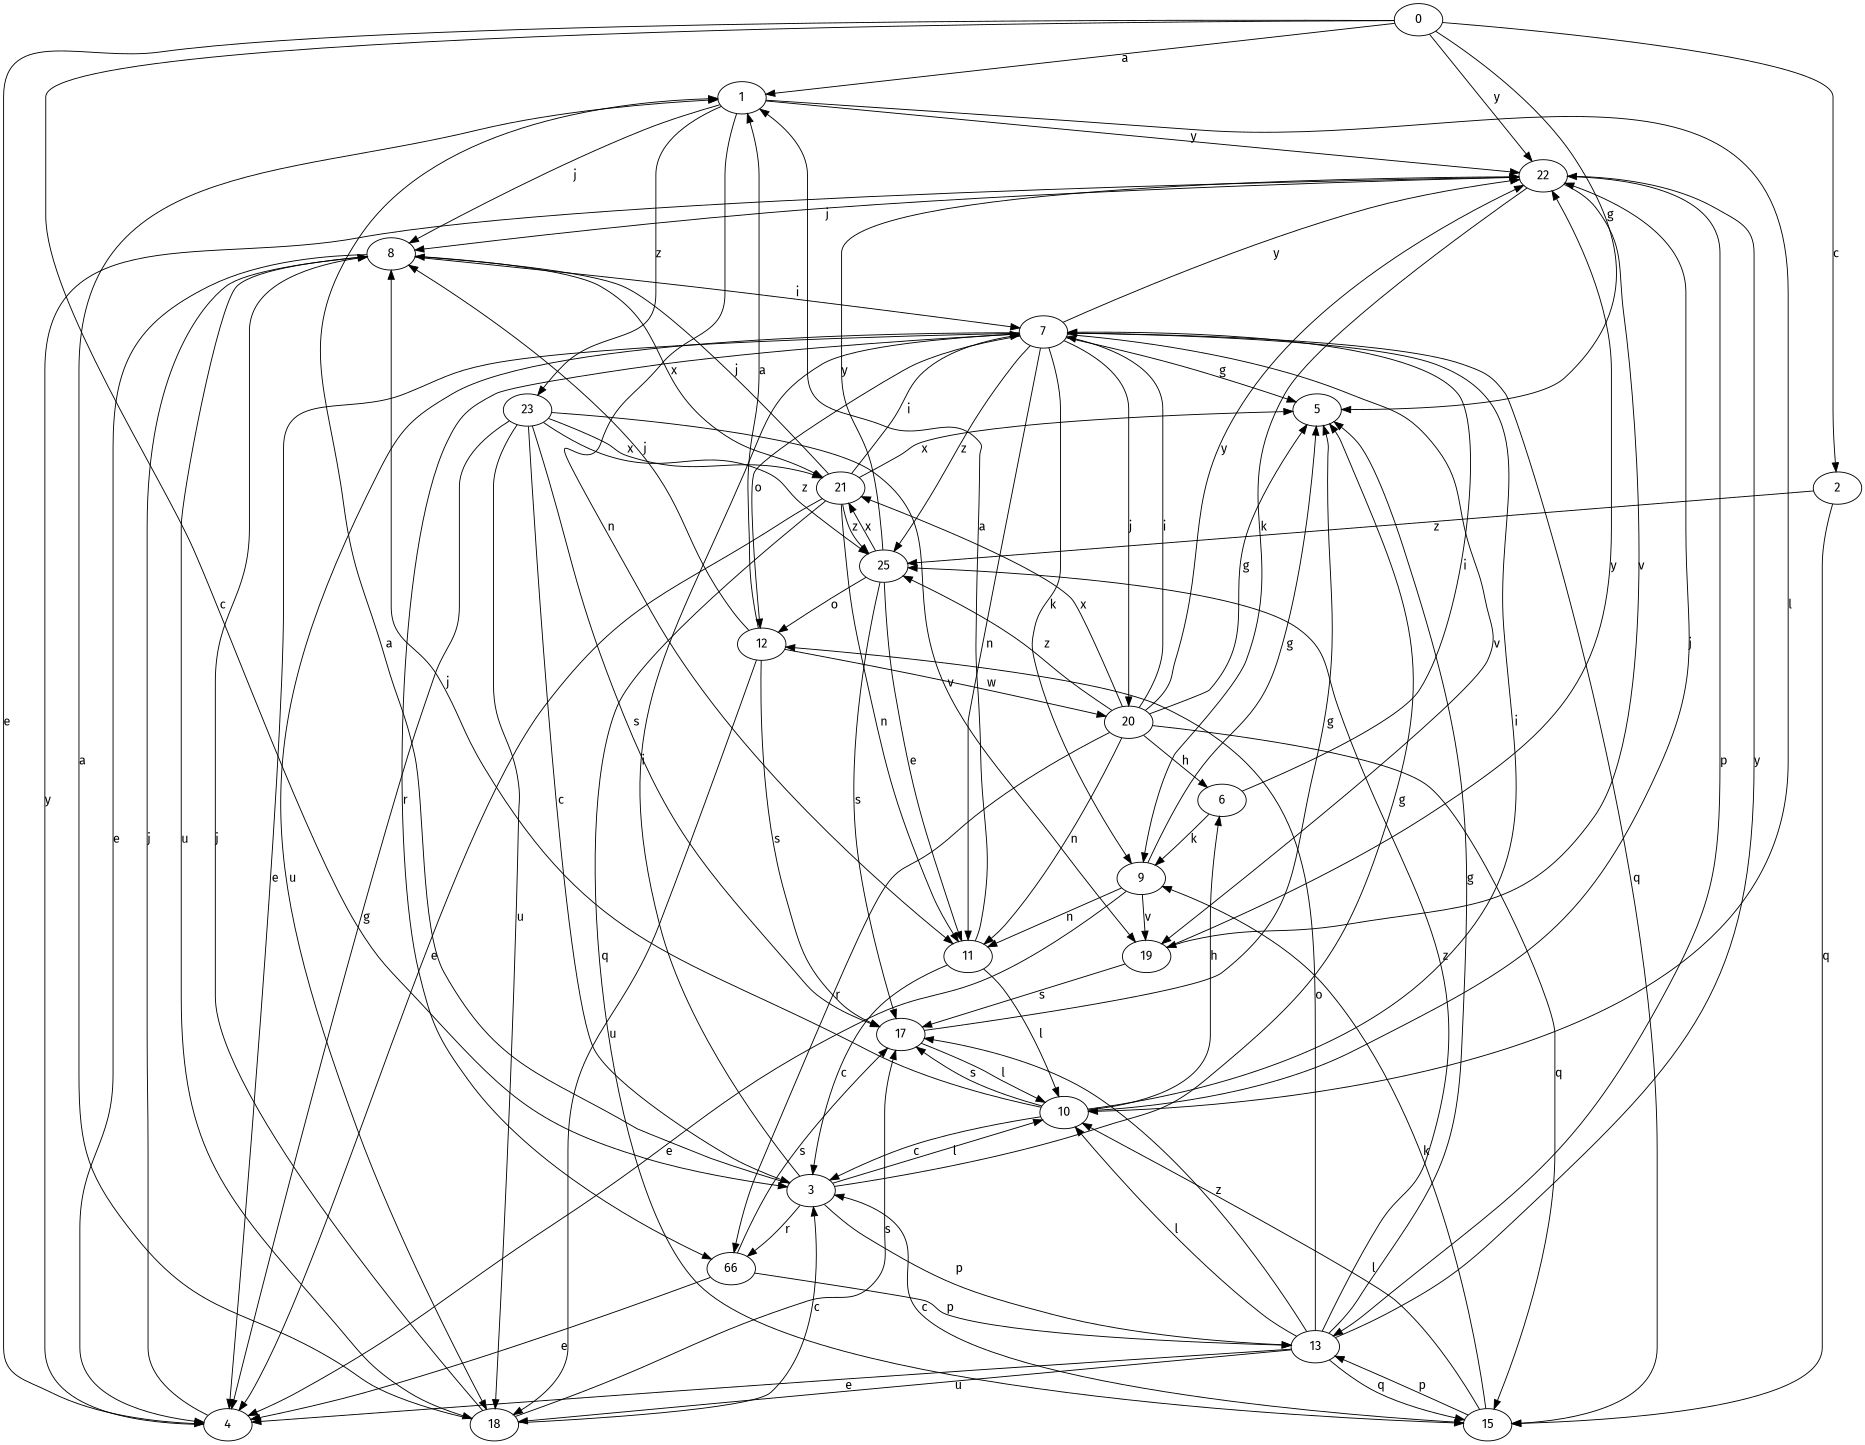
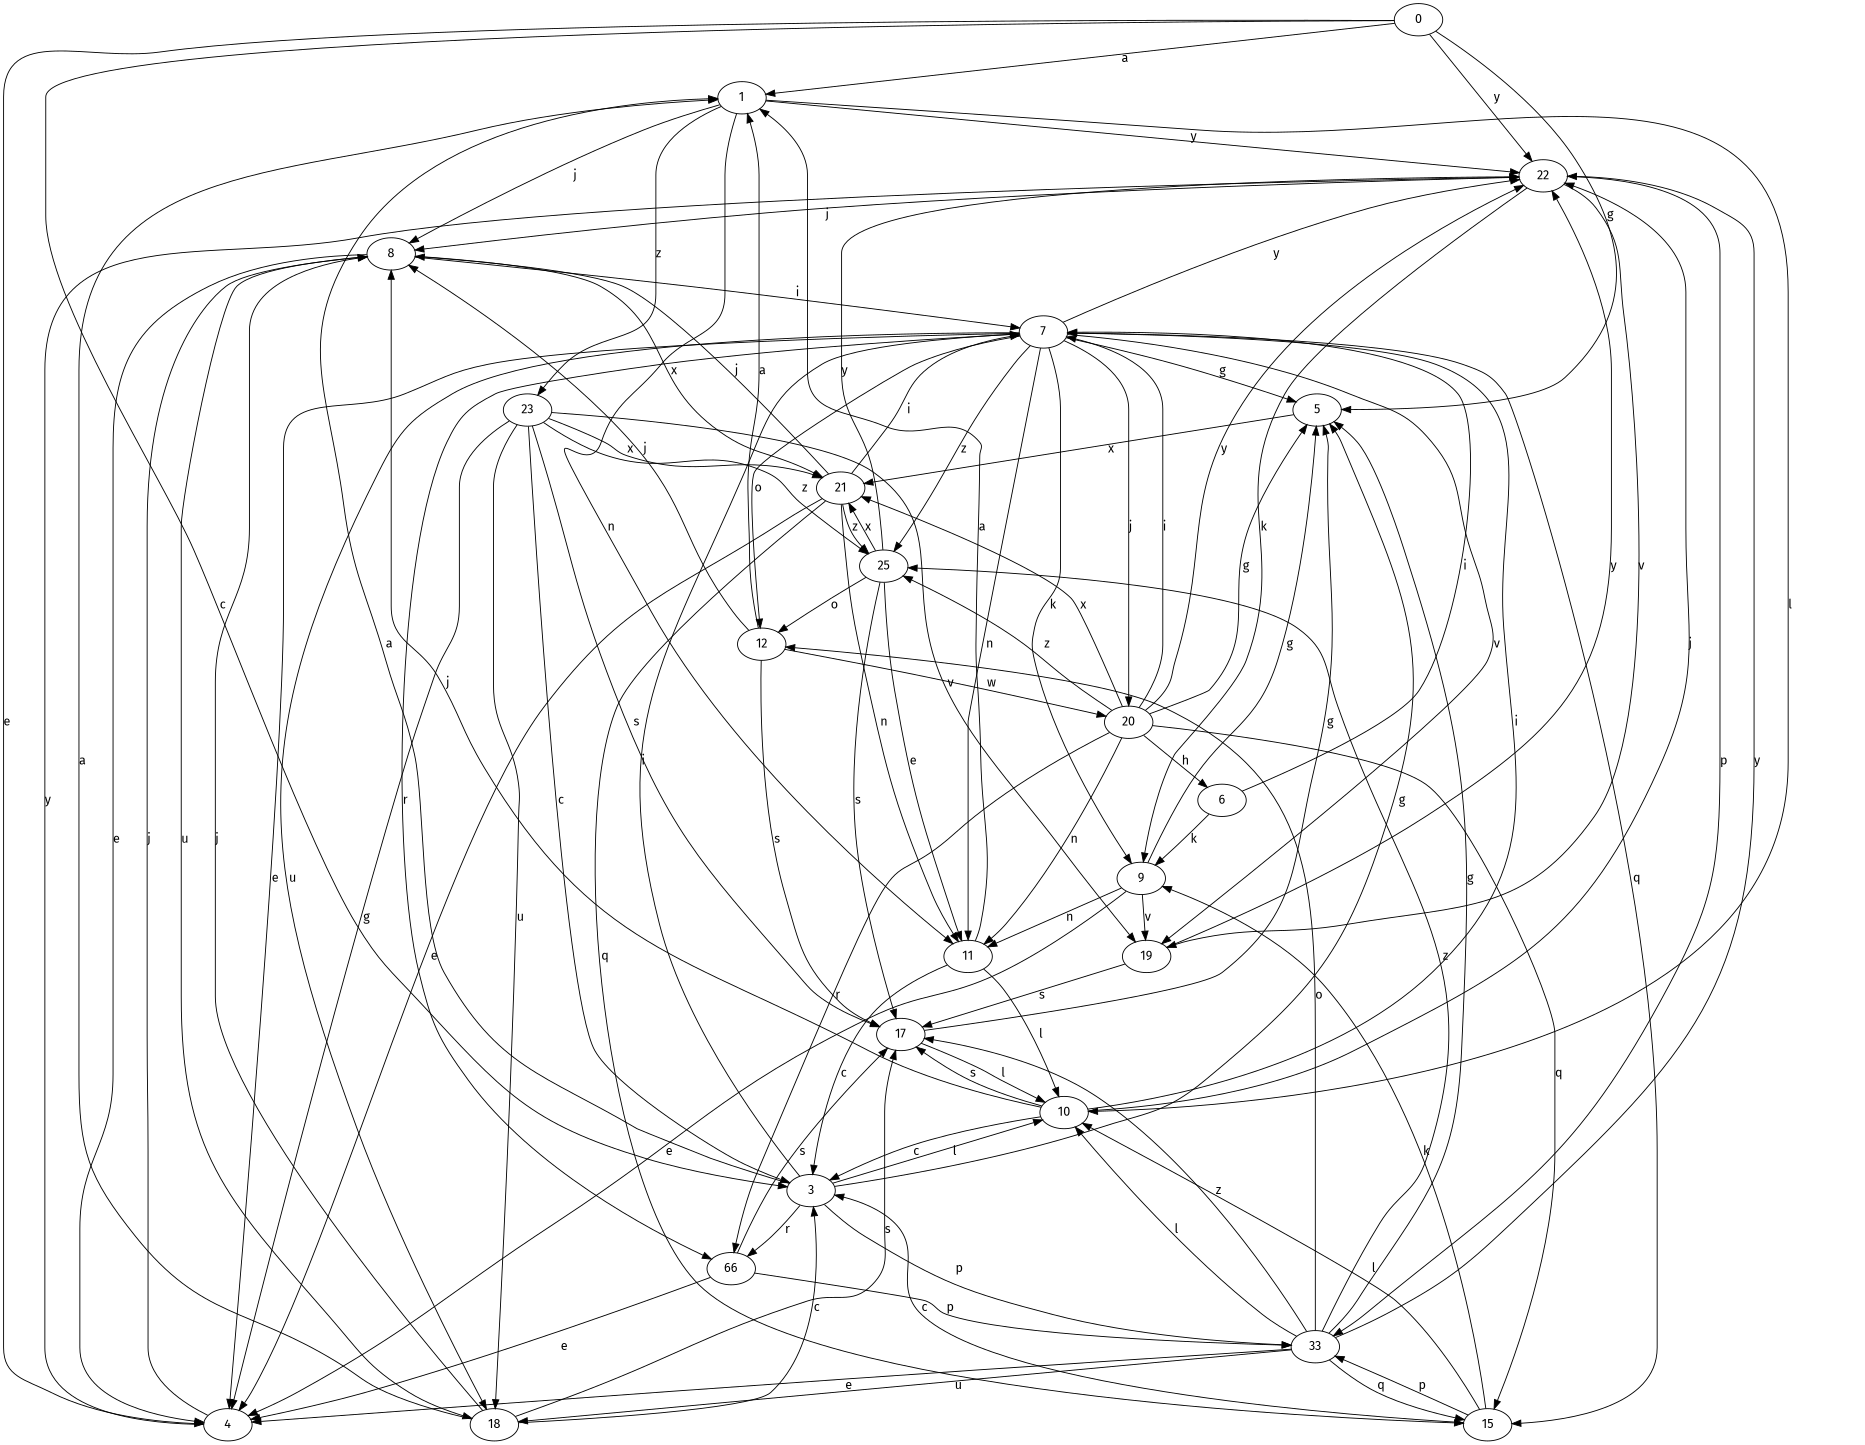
edge "21" -> "5": reversed
node "2": removed
edge "10" -> "6": removed, label "h"
edge "12" -> "18": removed, label "u"
node "13": label "13" -> "33"
